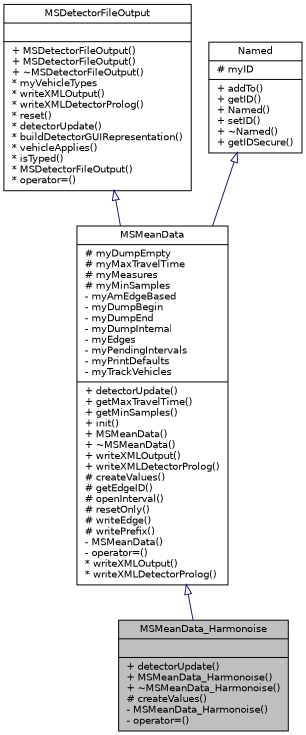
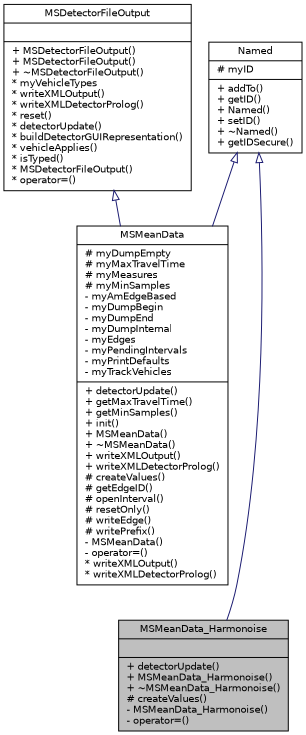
edge "MSMeanData_Harmonoise" -> "MSMeanData": now "MSMeanData_Harmonoise" -> "Named"
